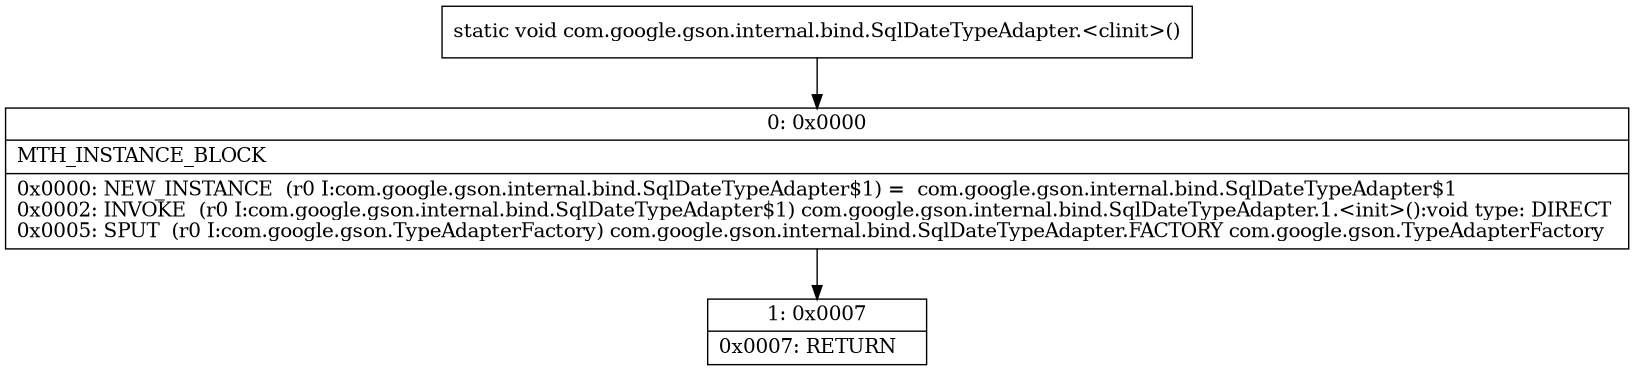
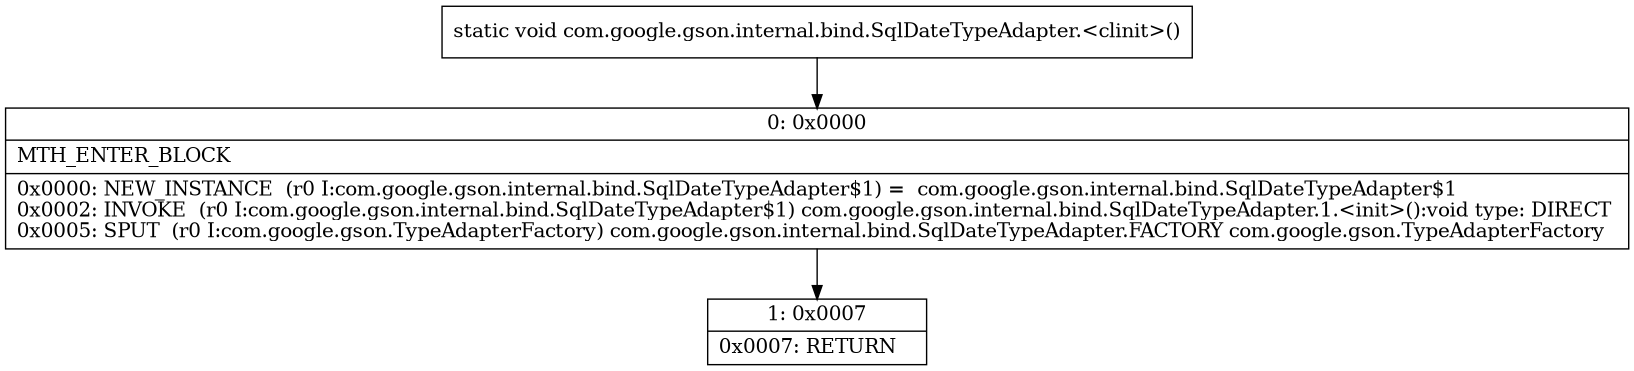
node "0: 0x0000": text "MTH_INSTANCE_BLOCK" -> "MTH_ENTER_BLOCK"
